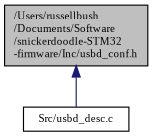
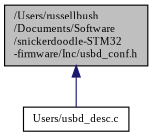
node "Src/usbd_desc.c": label "Src/usbd_desc.c" -> "Users/usbd_desc.c"
